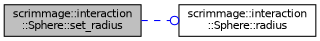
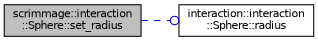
node "scrimmage::interaction ::Sphere::radius": label "scrimmage::interaction ::Sphere::radius" -> "interaction::interaction ::Sphere::radius"
